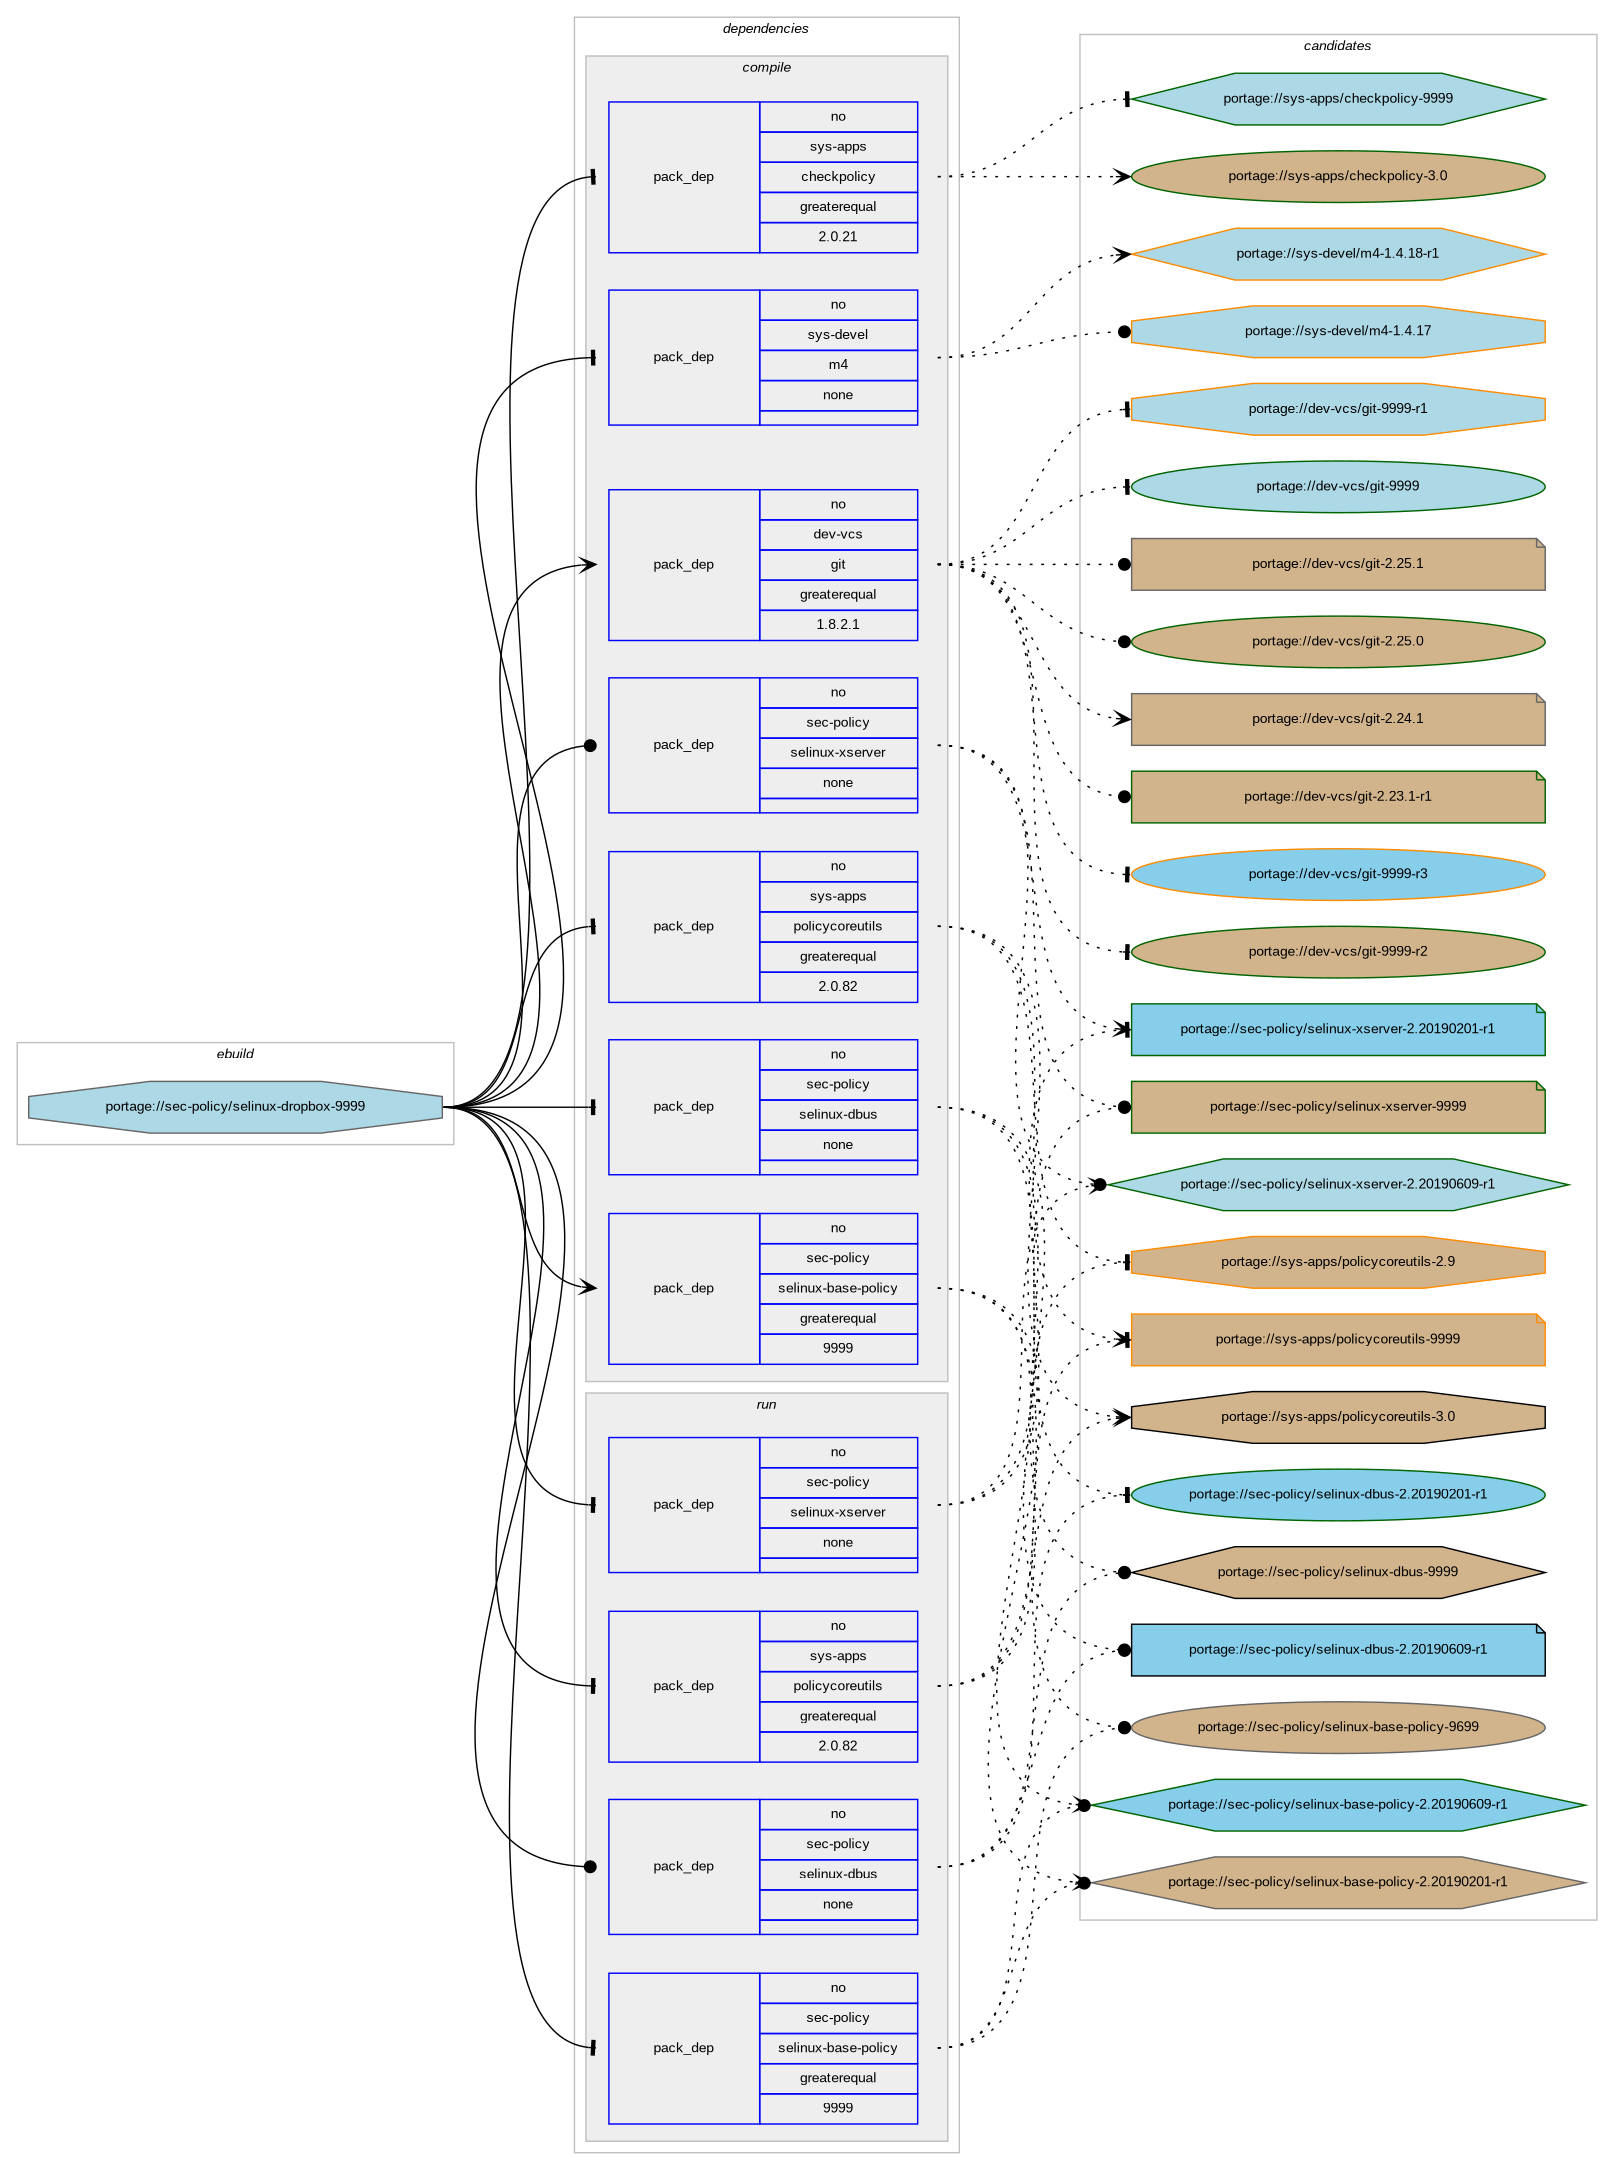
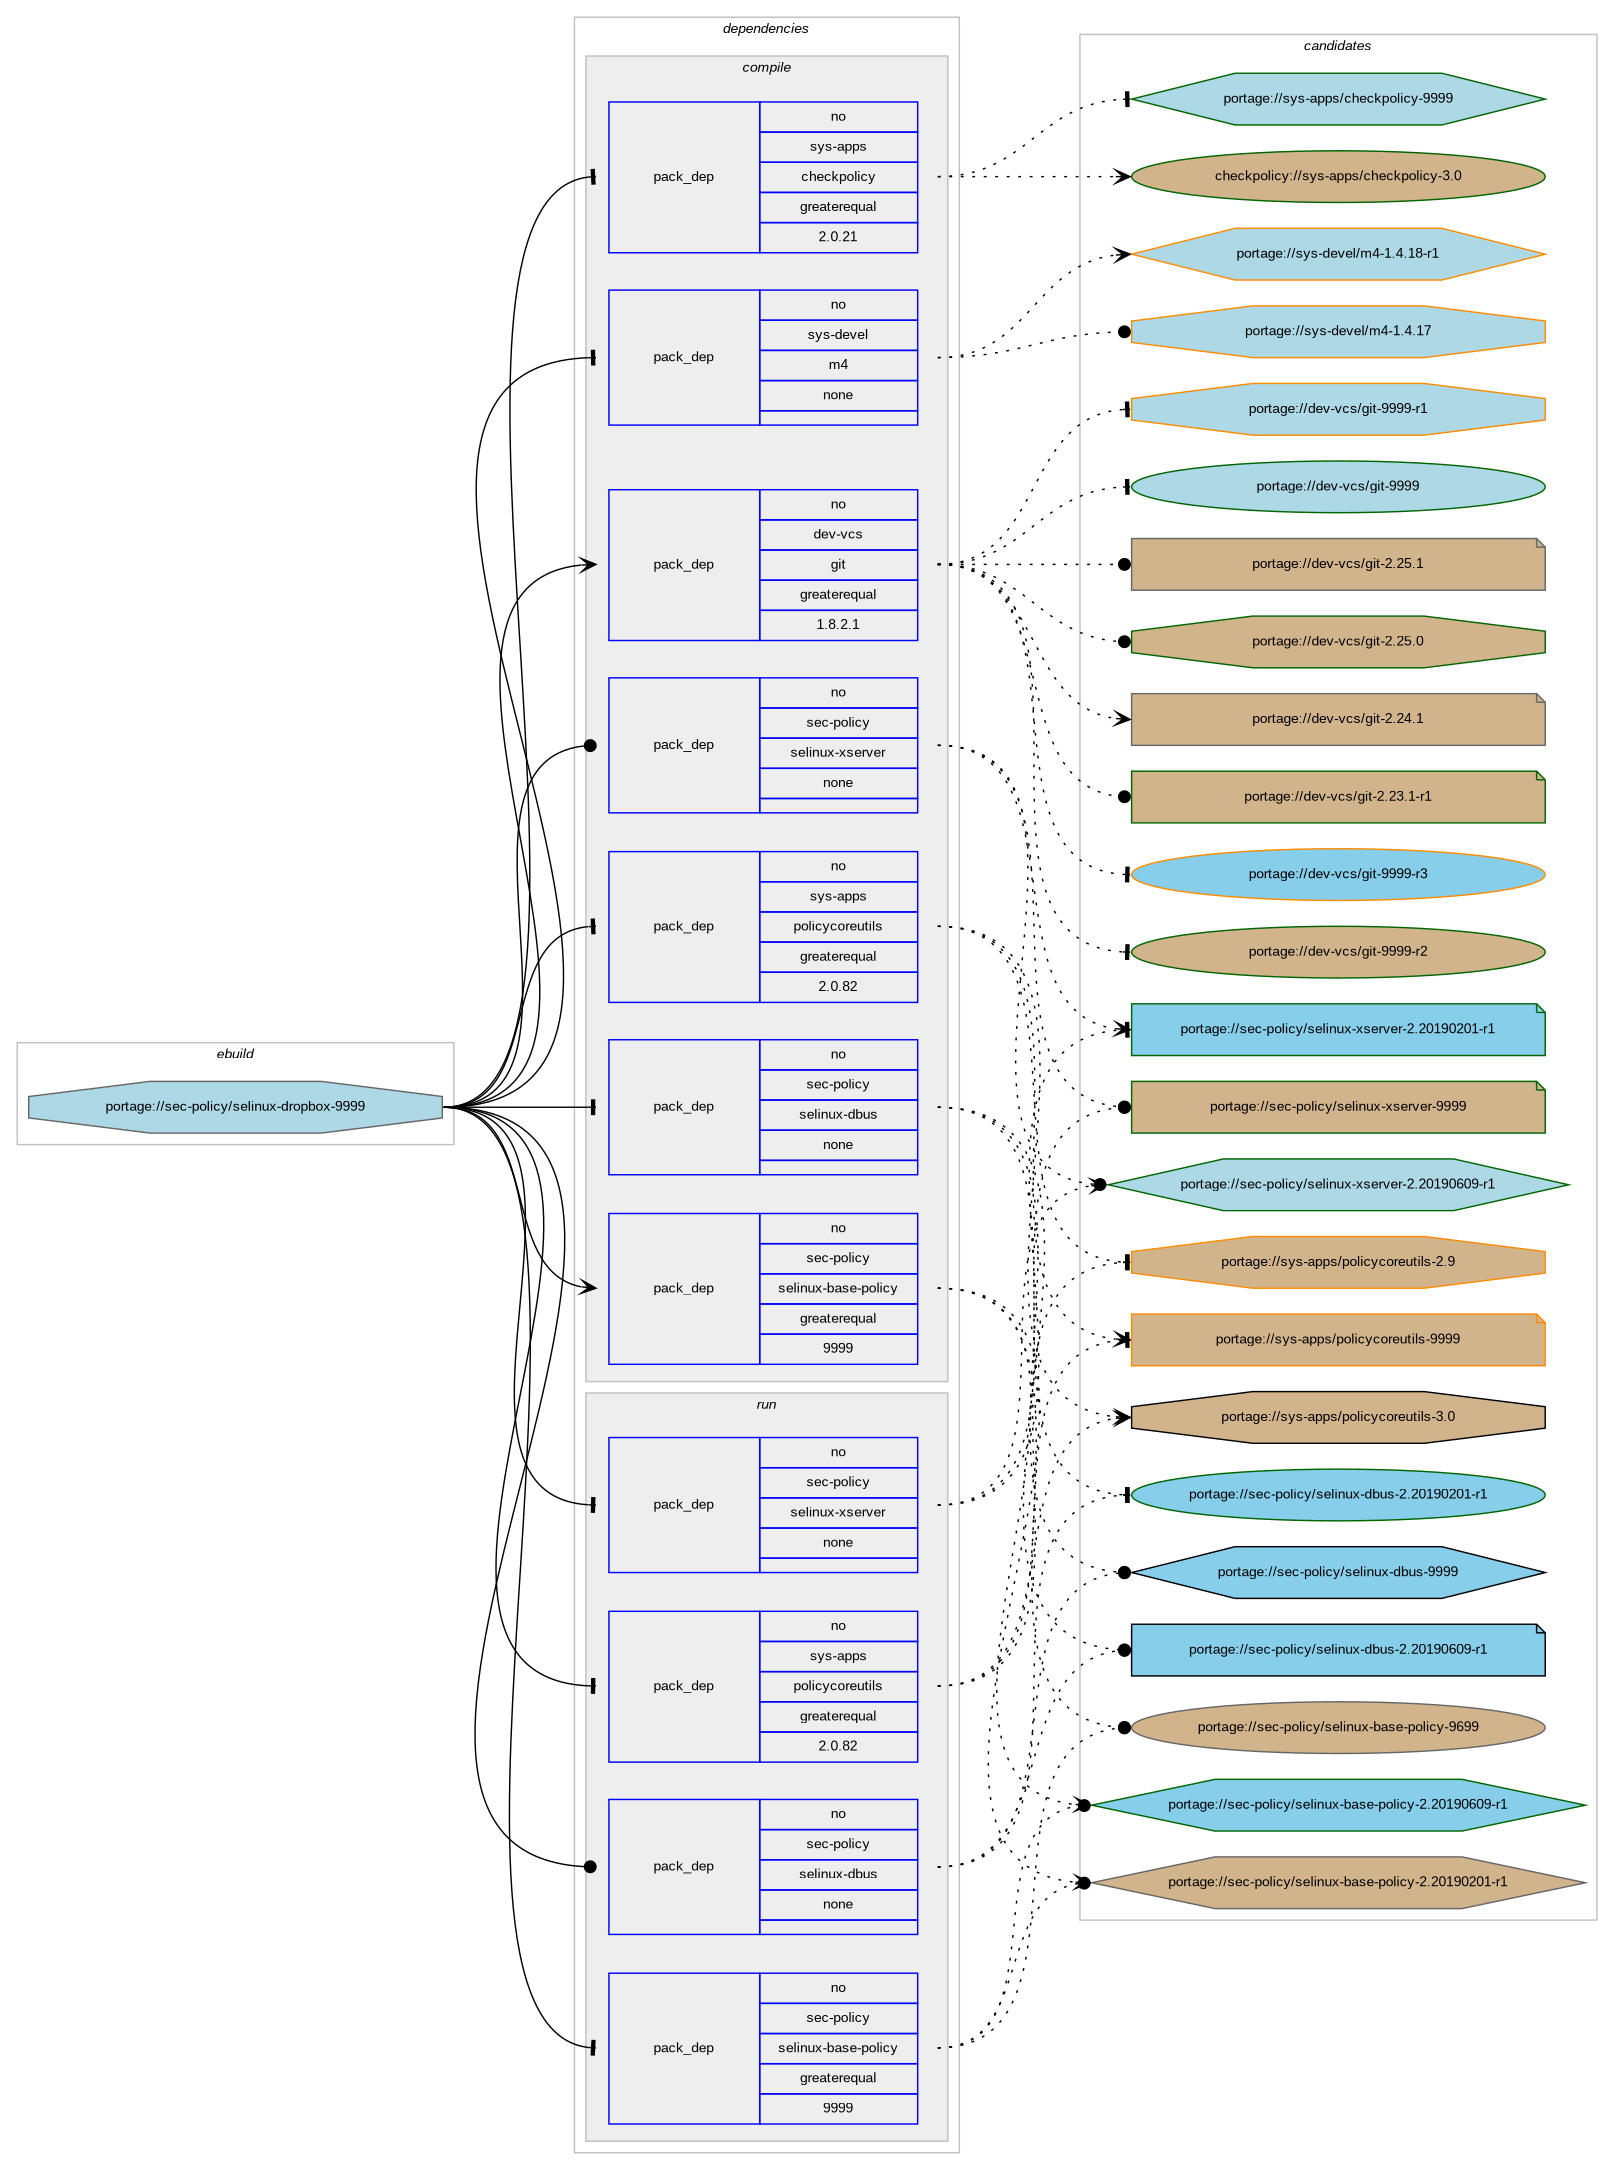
node "portage://sys-apps/checkpolicy-3.0": label "portage://sys-apps/checkpolicy-3.0" -> "checkpolicy://sys-apps/checkpolicy-3.0"
node "portage://dev-vcs/git-2.25.0": shape ellipse -> octagon
node "portage://sec-policy/selinux-dbus-9999": fillcolor tan -> skyblue
